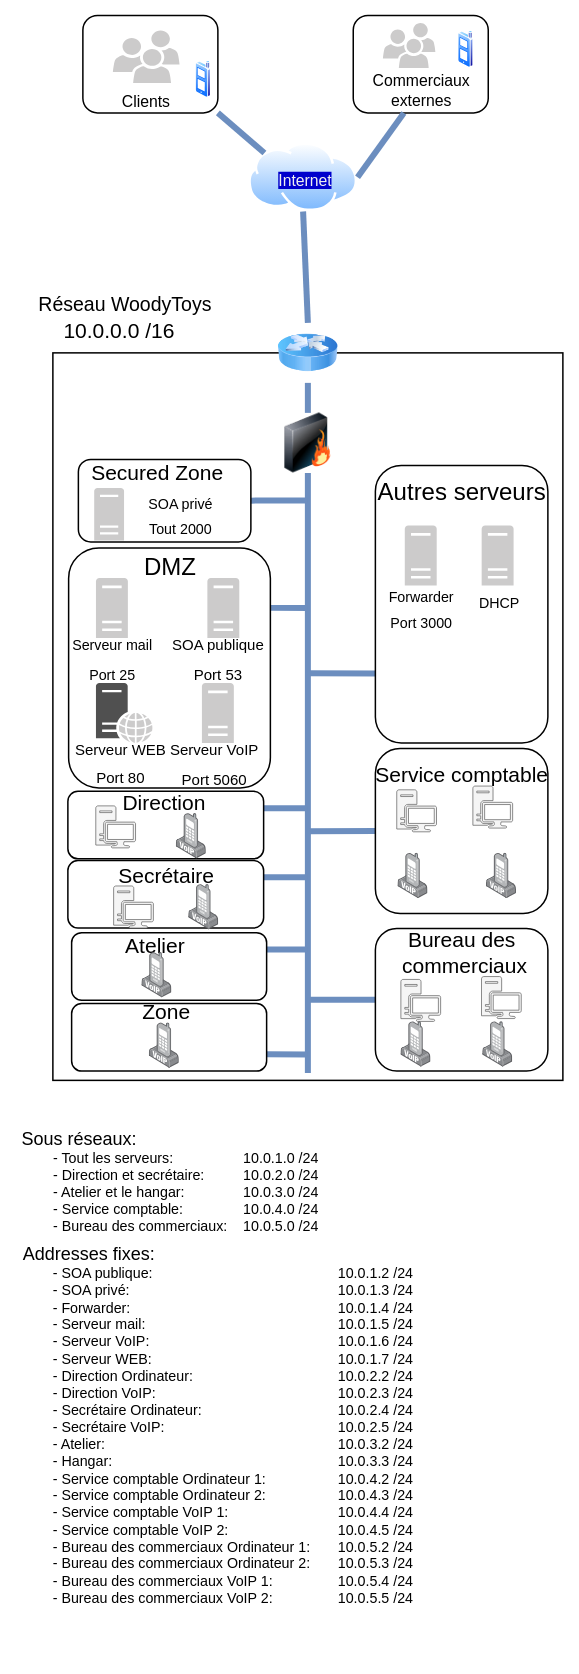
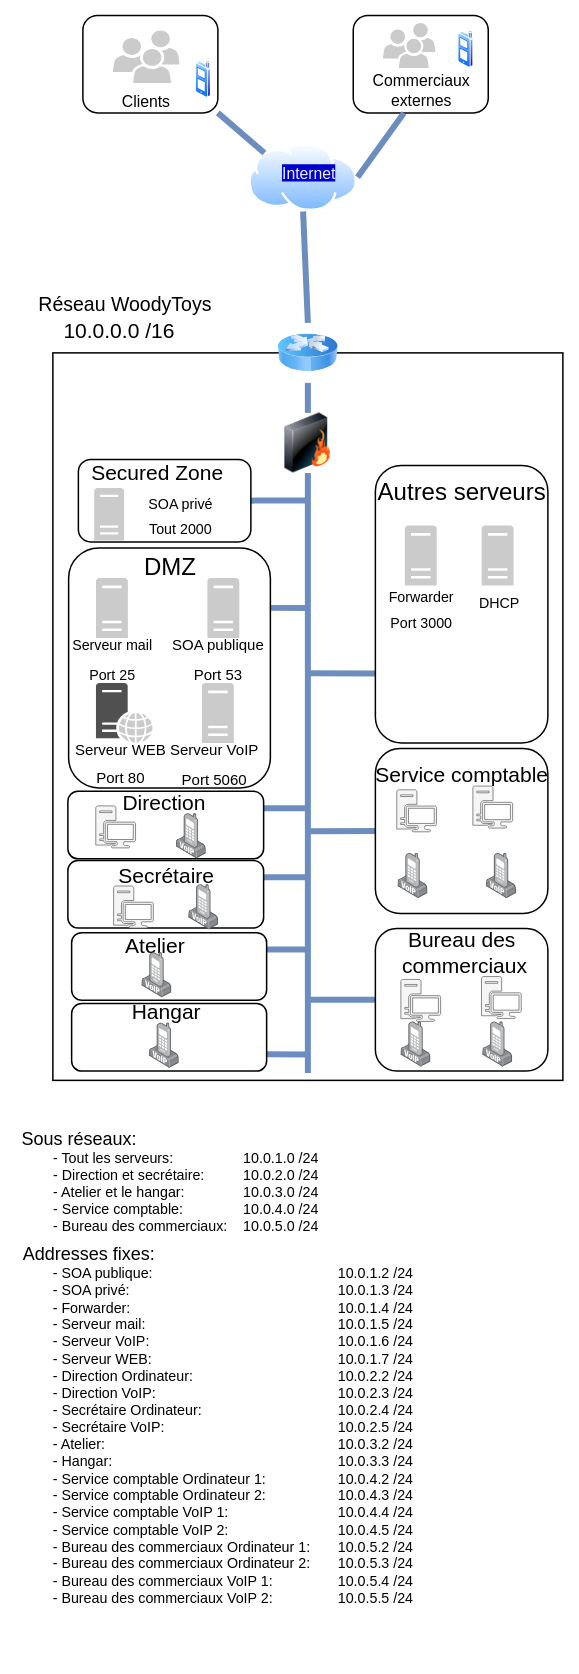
node "Internet": moved (303, 177) -> (307, 170)
node "Zone": label "Zone" -> "Hangar"
